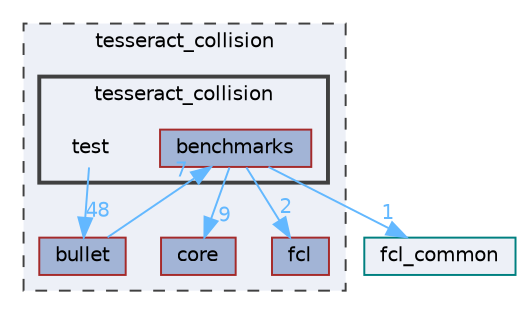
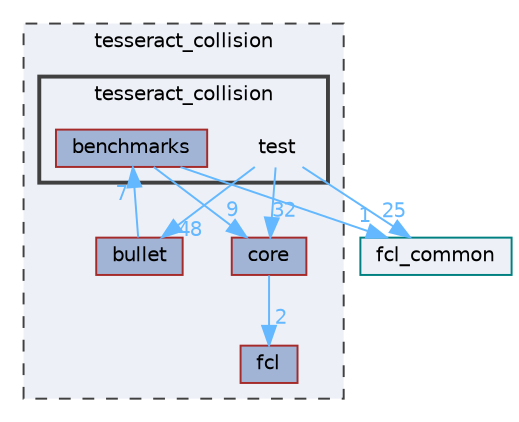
edge "test" -> "core": added
edge "benchmarks" -> "fcl": now "core" -> "fcl"
edge "test" -> "fcl_common": added
